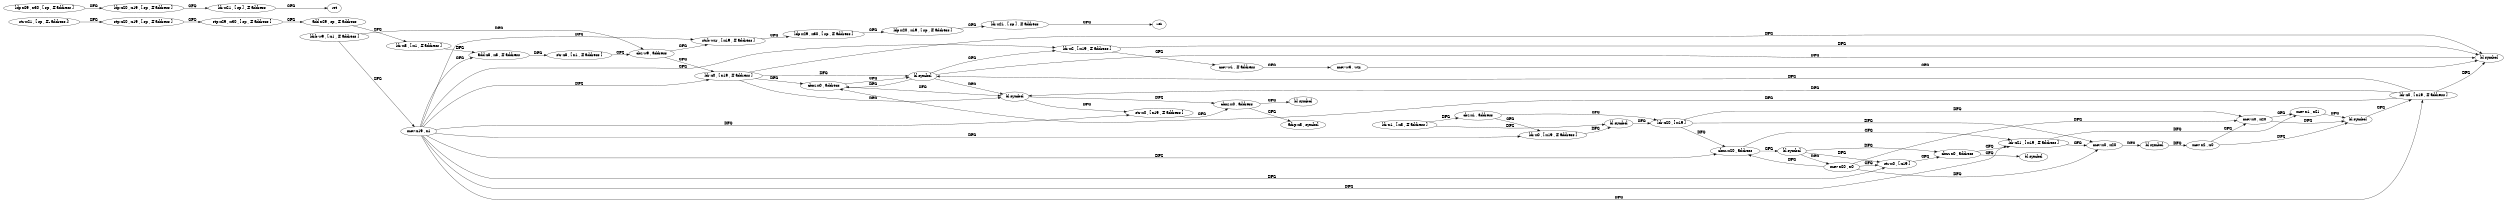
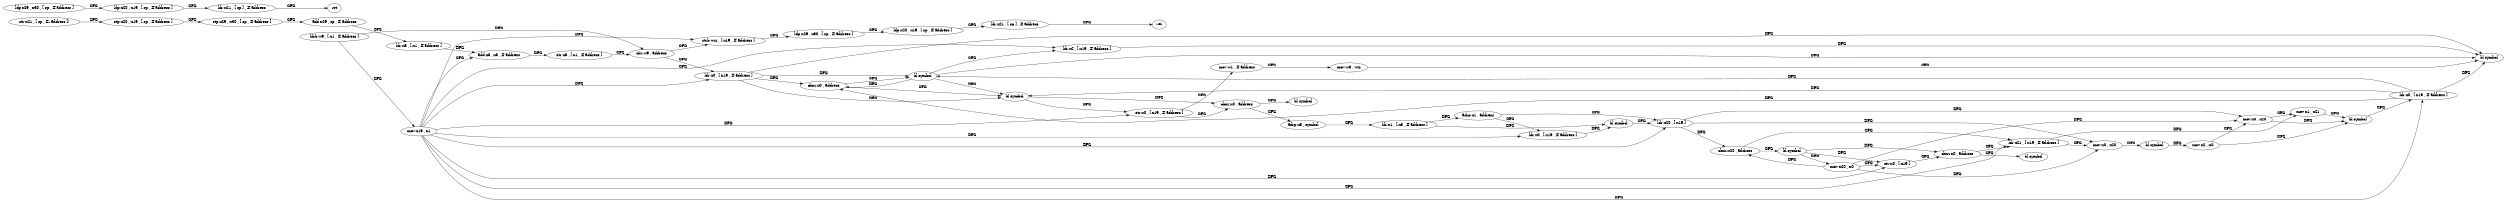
edge "ldr x2 , [ x19 , # address ]" -> "mov w1 , # address": now "str x0 , [ x19 , # address ]" -> "mov w1 , # address"
node "cbz x1 , address": label "cbz x1 , address" -> "adrp x1 , address"
edge "adrp x8 , symbol" -> "ldr x1 , [ x8 , # address ]": added, label "CFG"
edge "mov x19 , x1" -> "cbnz x20 , address": now "mov x19 , x1" -> "ldr x20 , [ x19 ]"
edge "mov x19 , x1" -> "ldr x21 , [ x19 , # address ]": label "DFG" -> "CFG"
